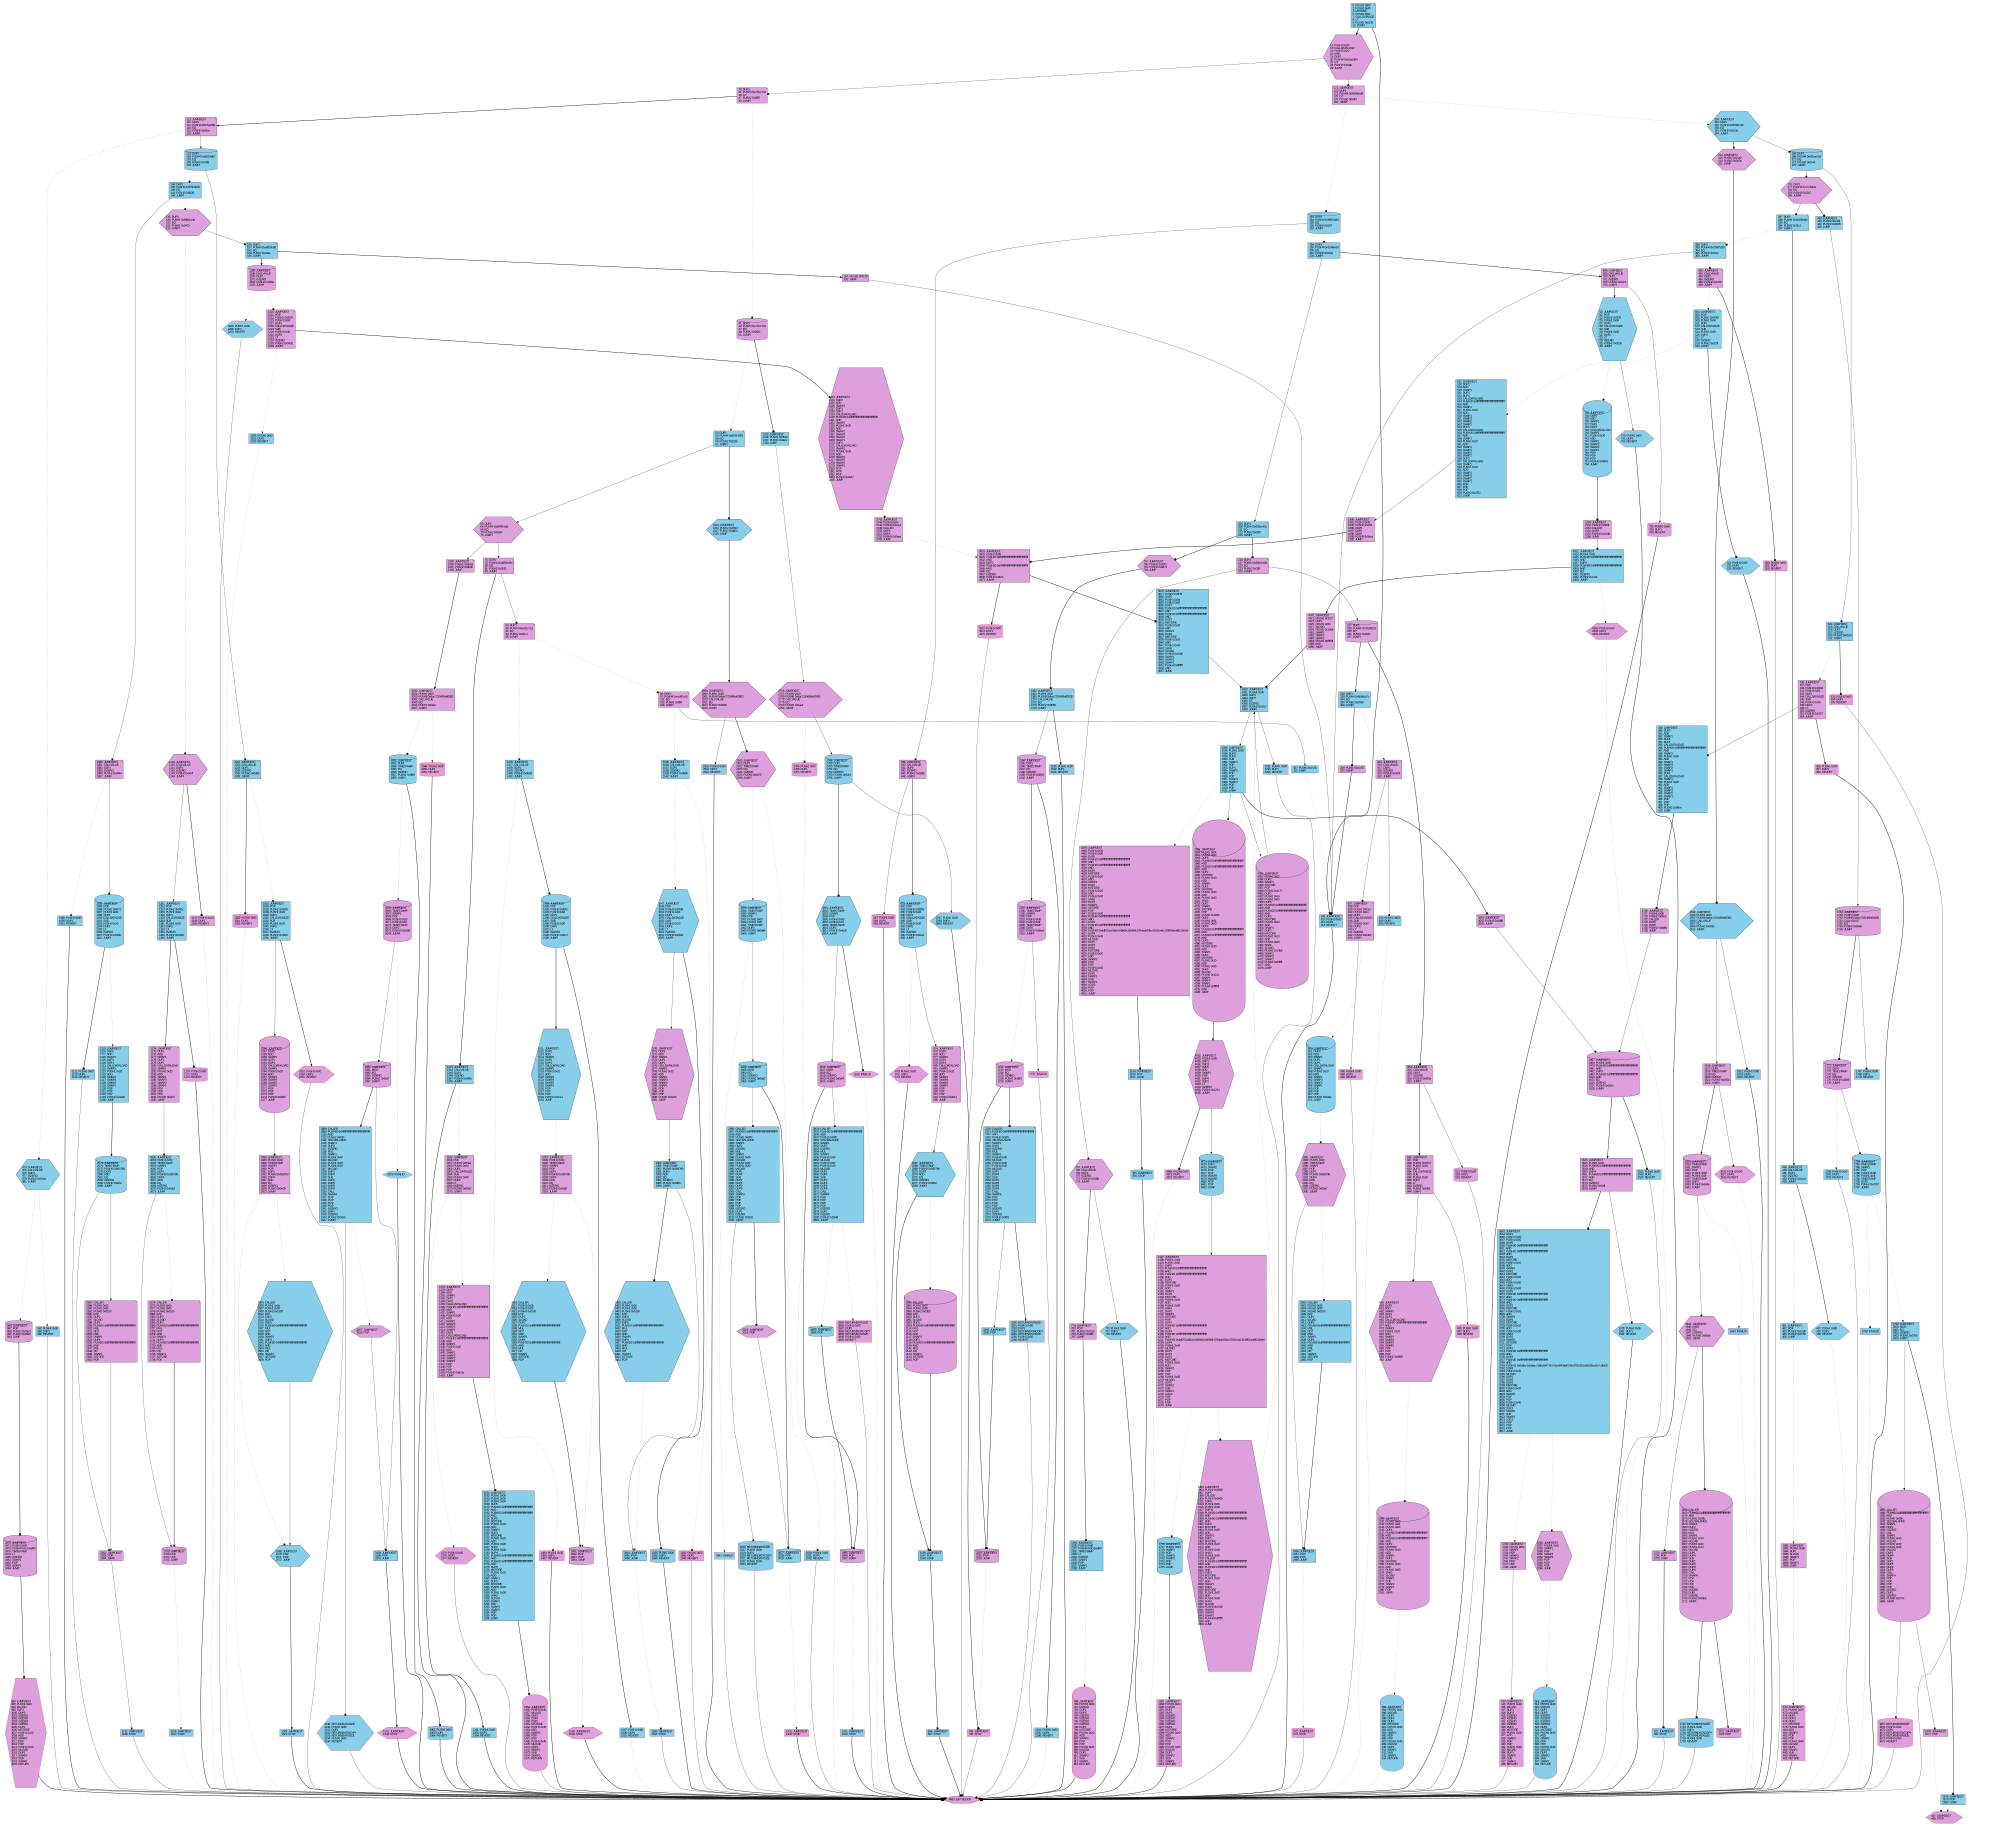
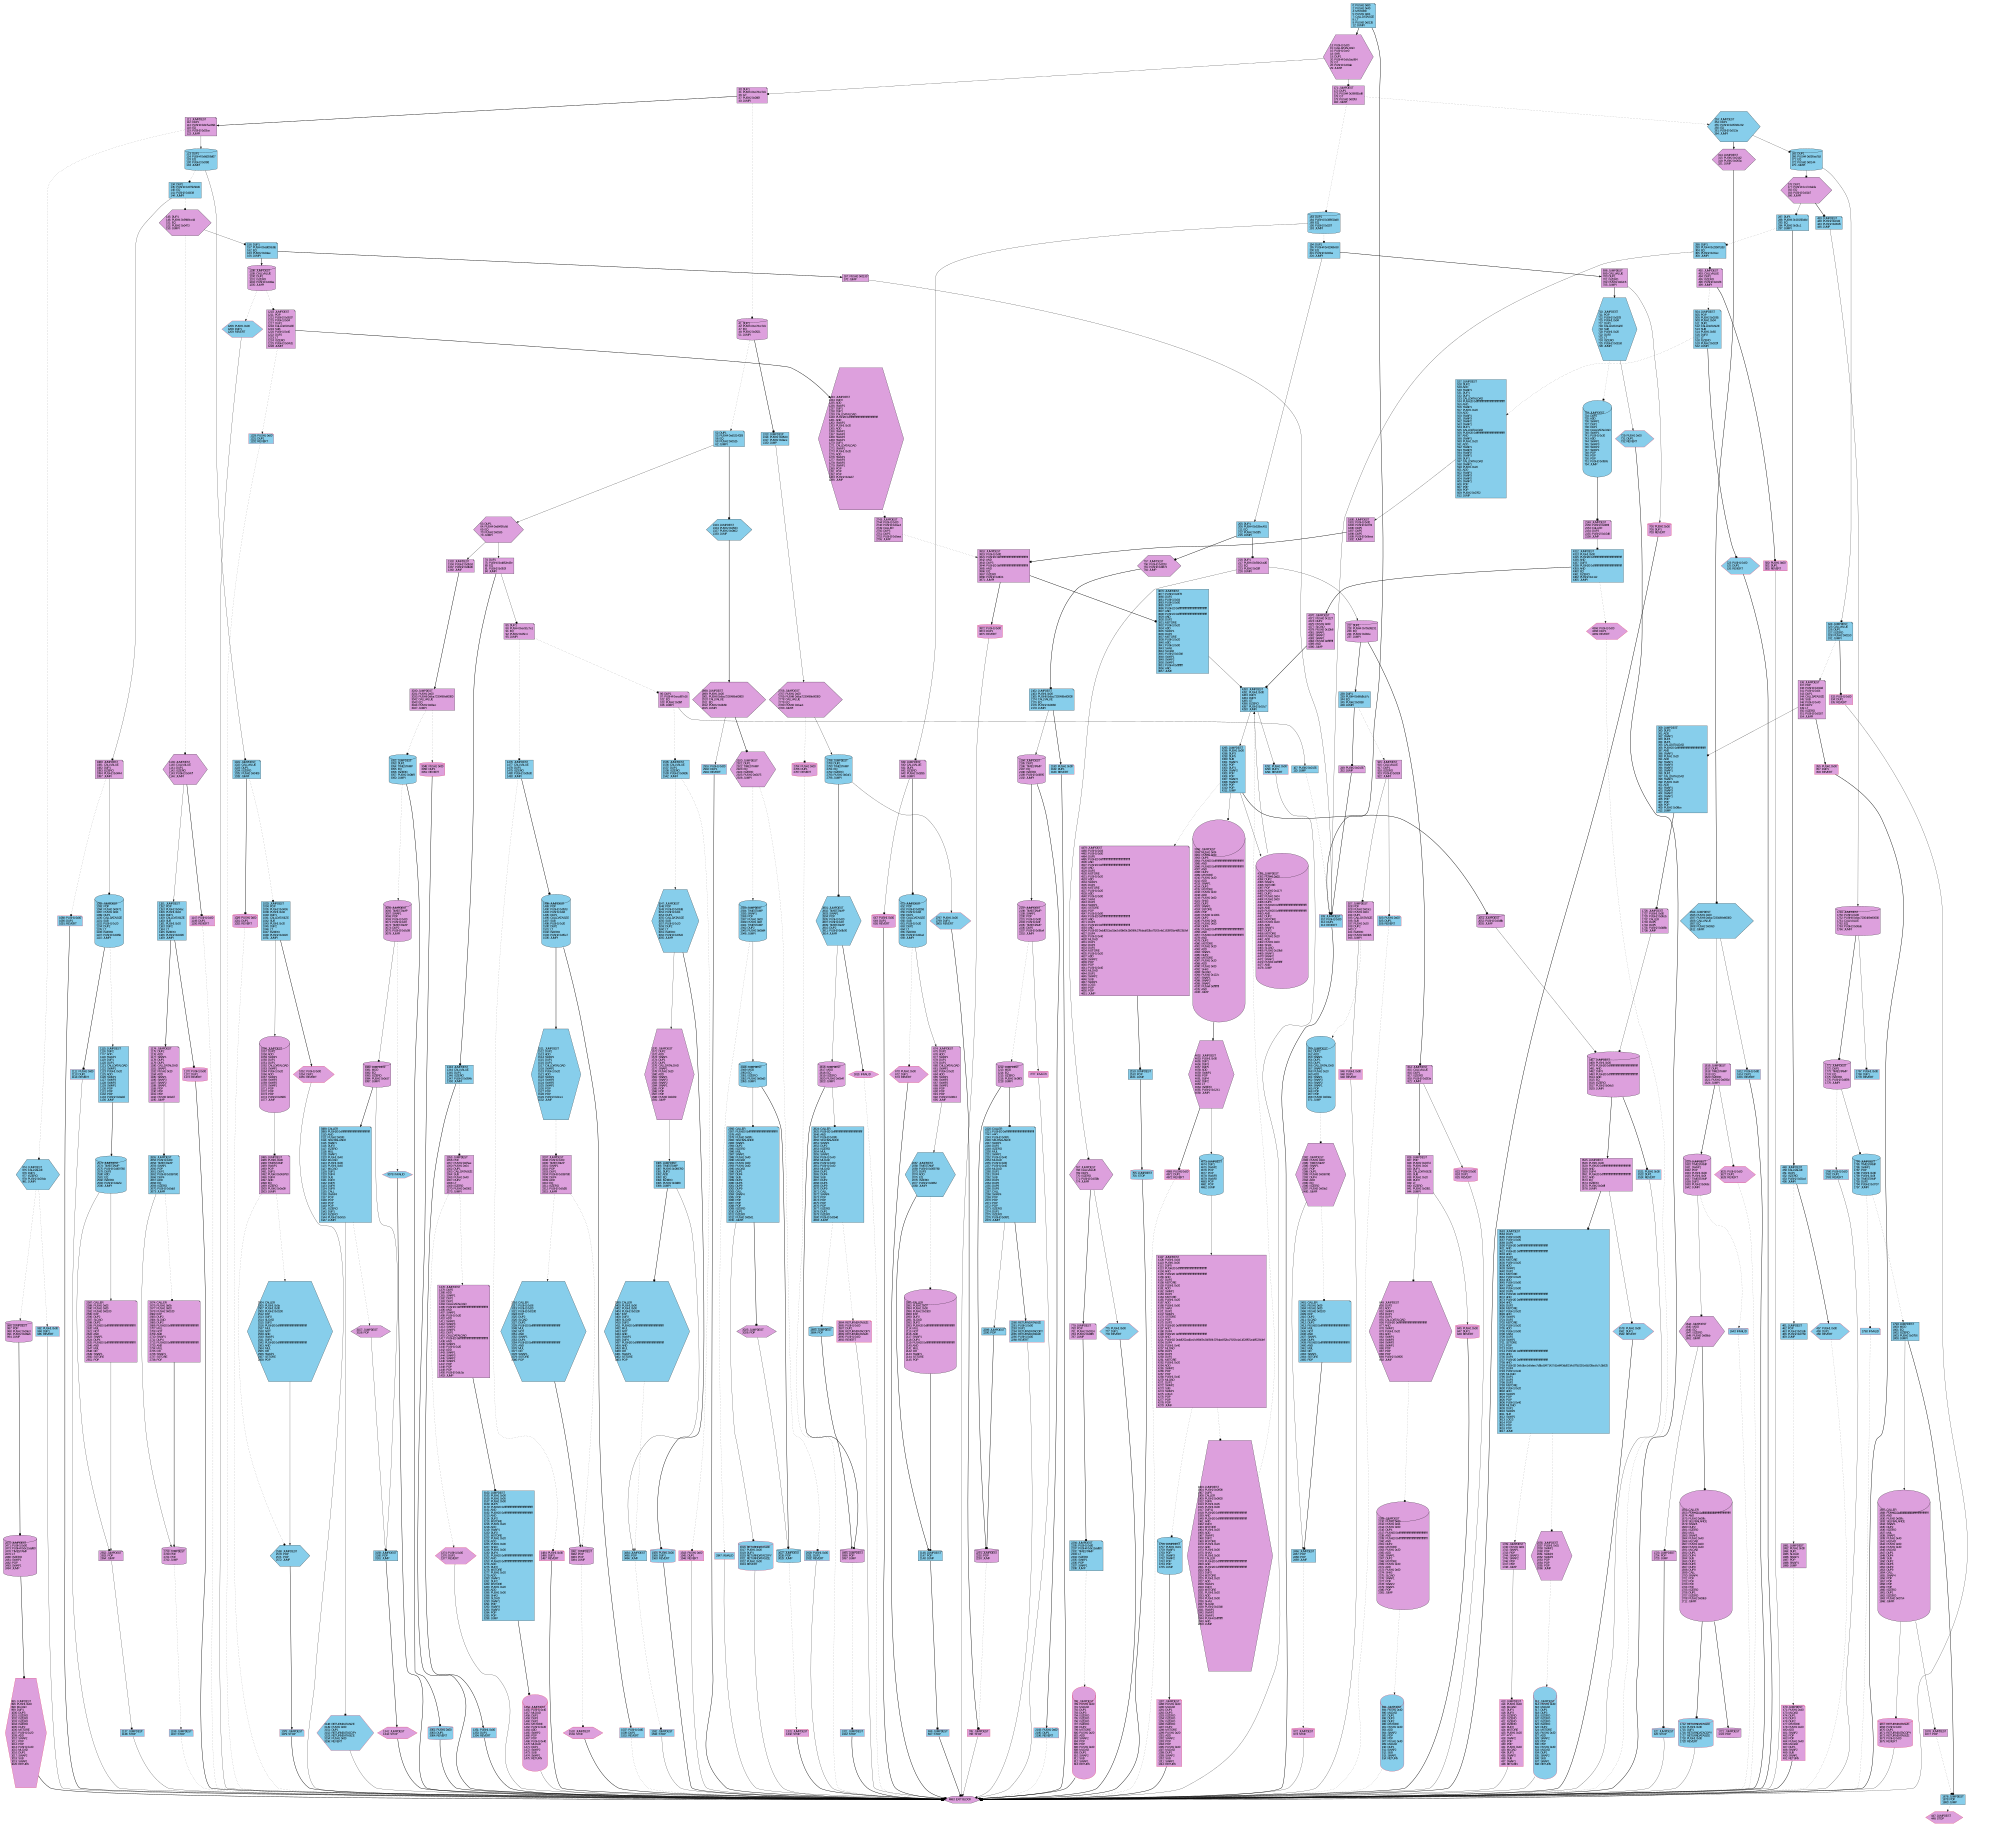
edge "1876: JUMPDEST 1877: POP" -> "447: JUMPDEST 448: STOP": now "1876: JUMPDEST 1877: POP" -> "1878: JUMPDEST 1879: POP 1880: JUMP"
